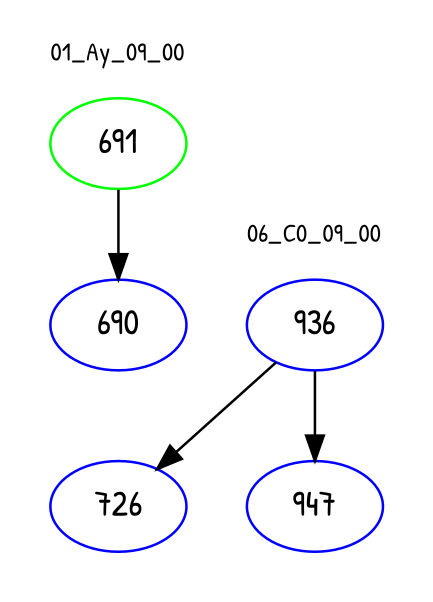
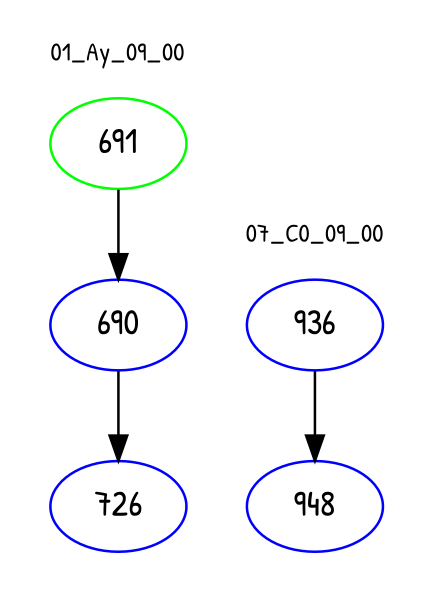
cluster "06_C0_09_00": label "06_C0_09_00" -> "07_C0_09_00"
edge "936" -> "726": now "690" -> "726"
node "947": label "947" -> "948"
